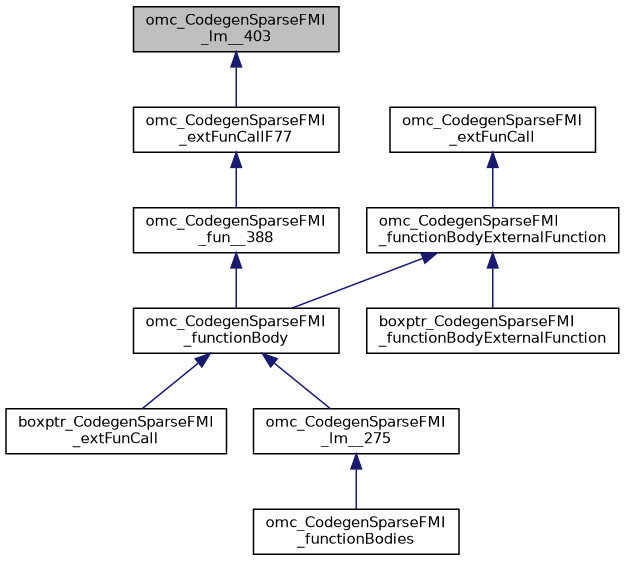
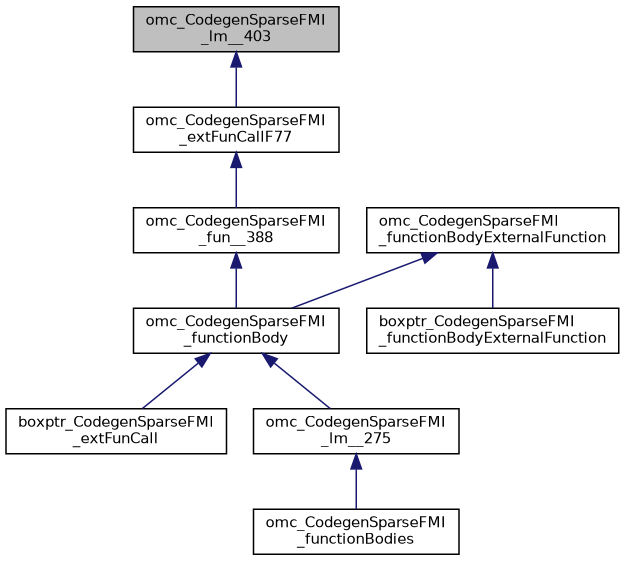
node "omc_CodegenSparseFMI _extFunCall": removed
